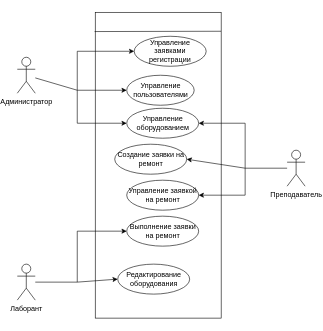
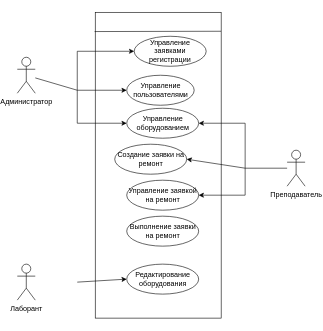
edge "Лаборант" -> "Выполнение заявки на ремонт": removed
node "Редактирование оборудования": moved (154, 279) -> (163, 279)
